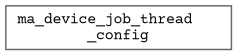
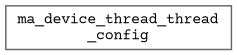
node "ma_device_job_thread _config": label "ma_device_job_thread _config" -> "ma_device_thread_thread _config"
